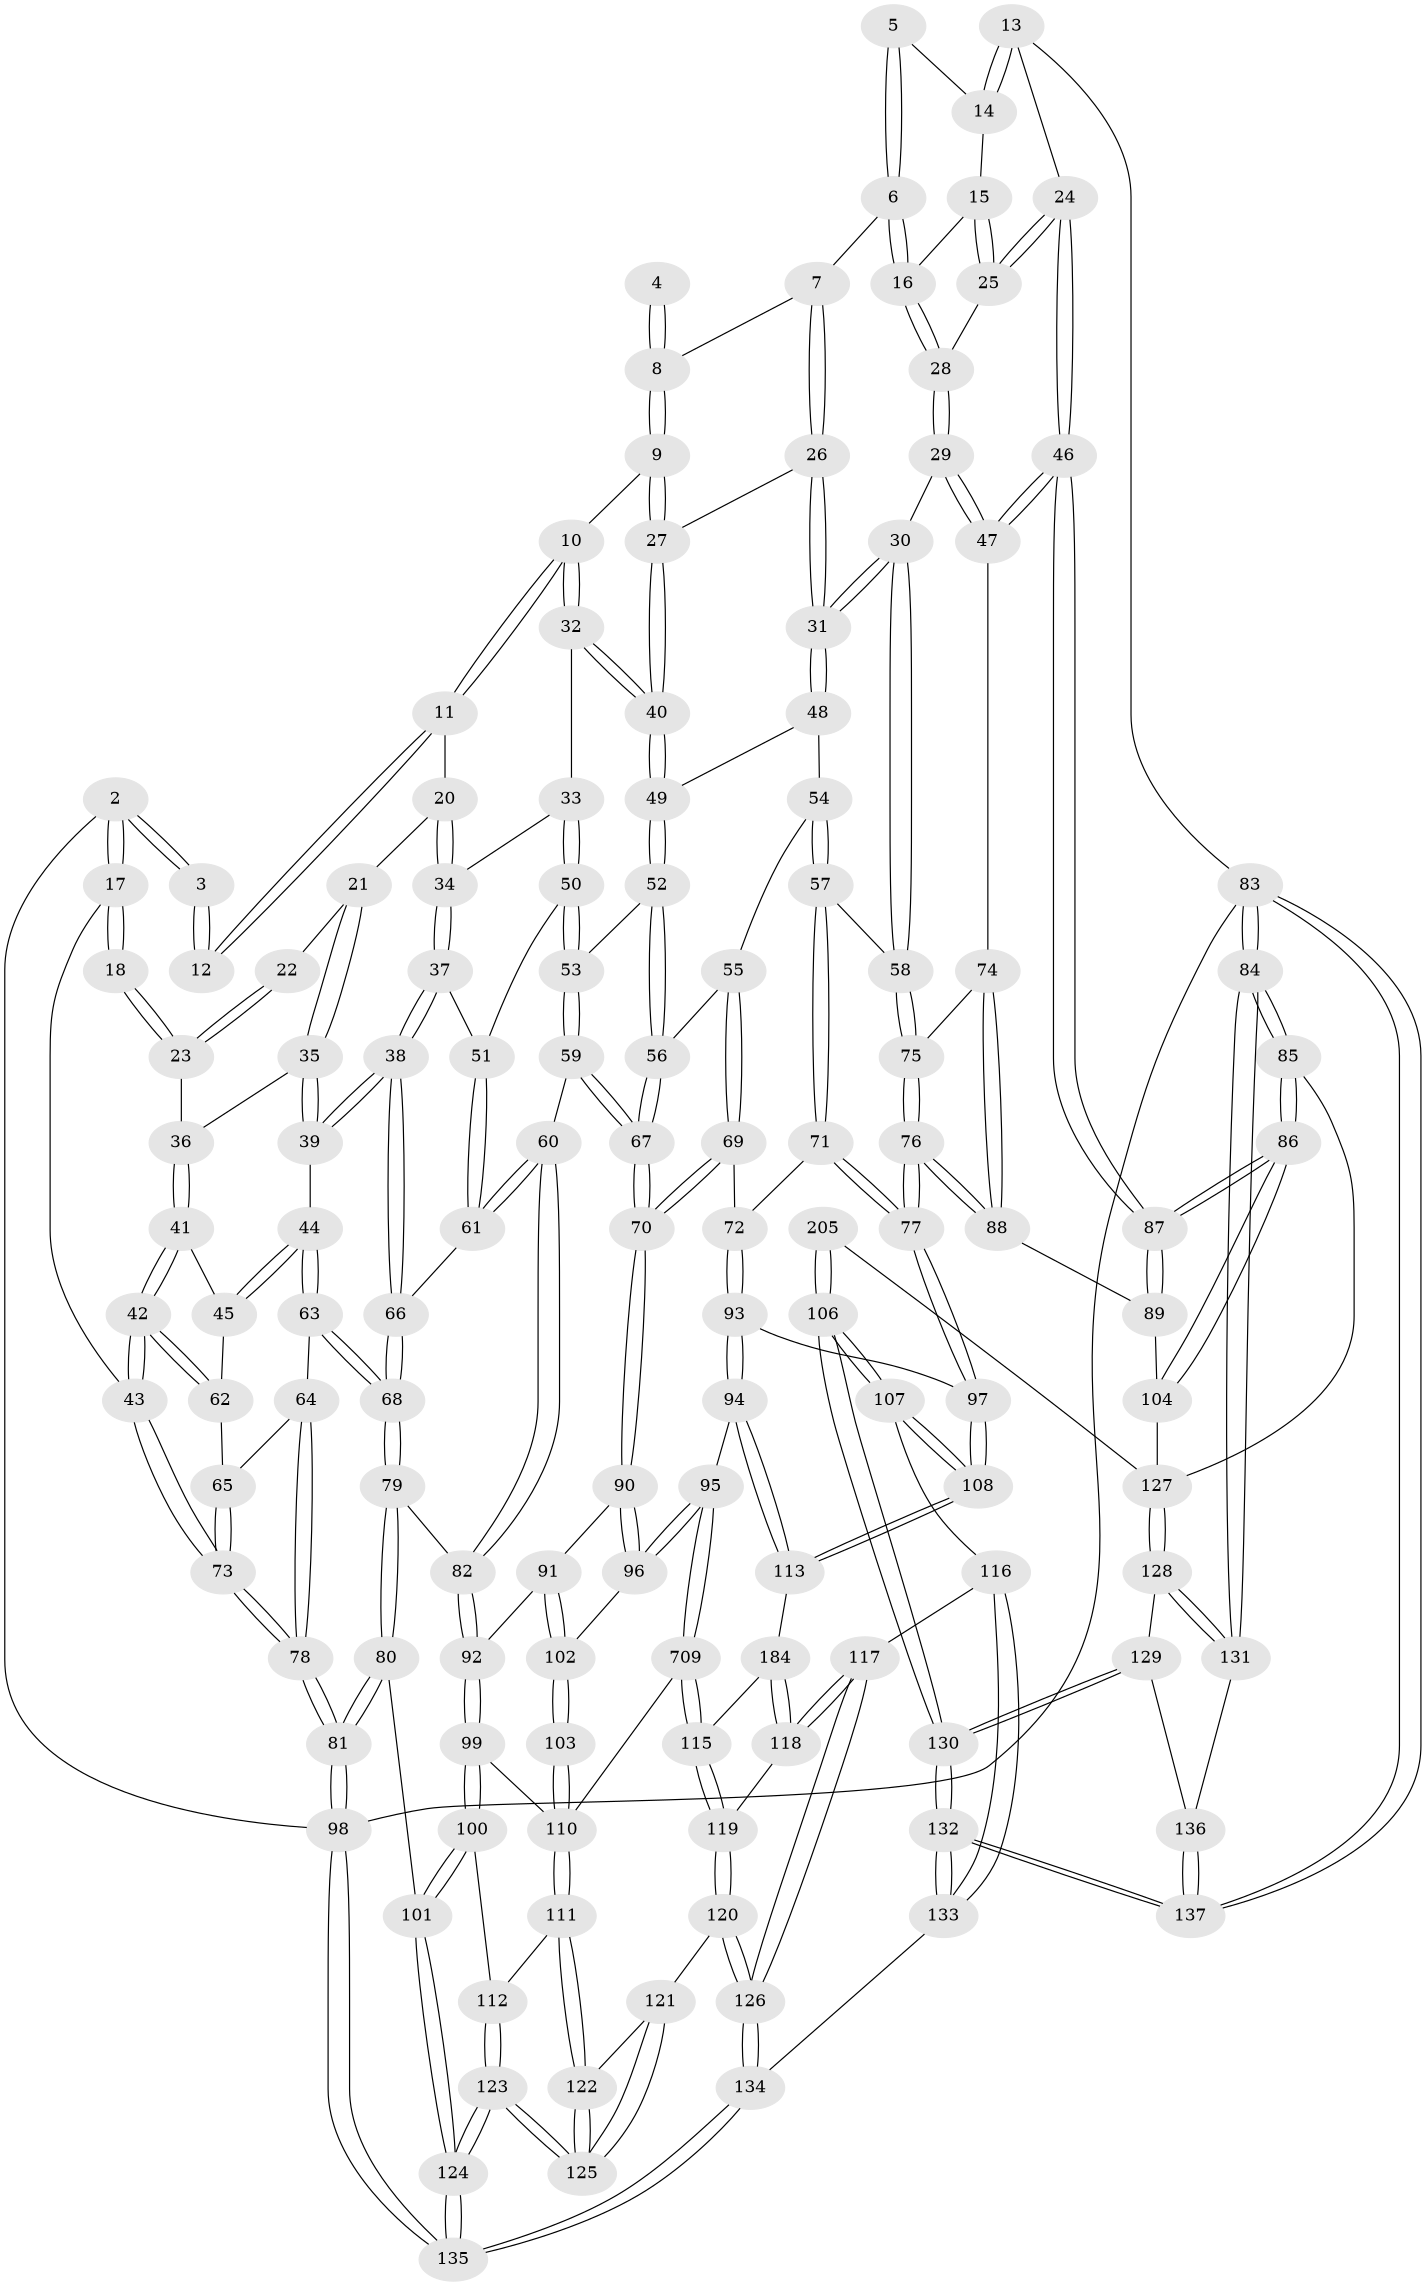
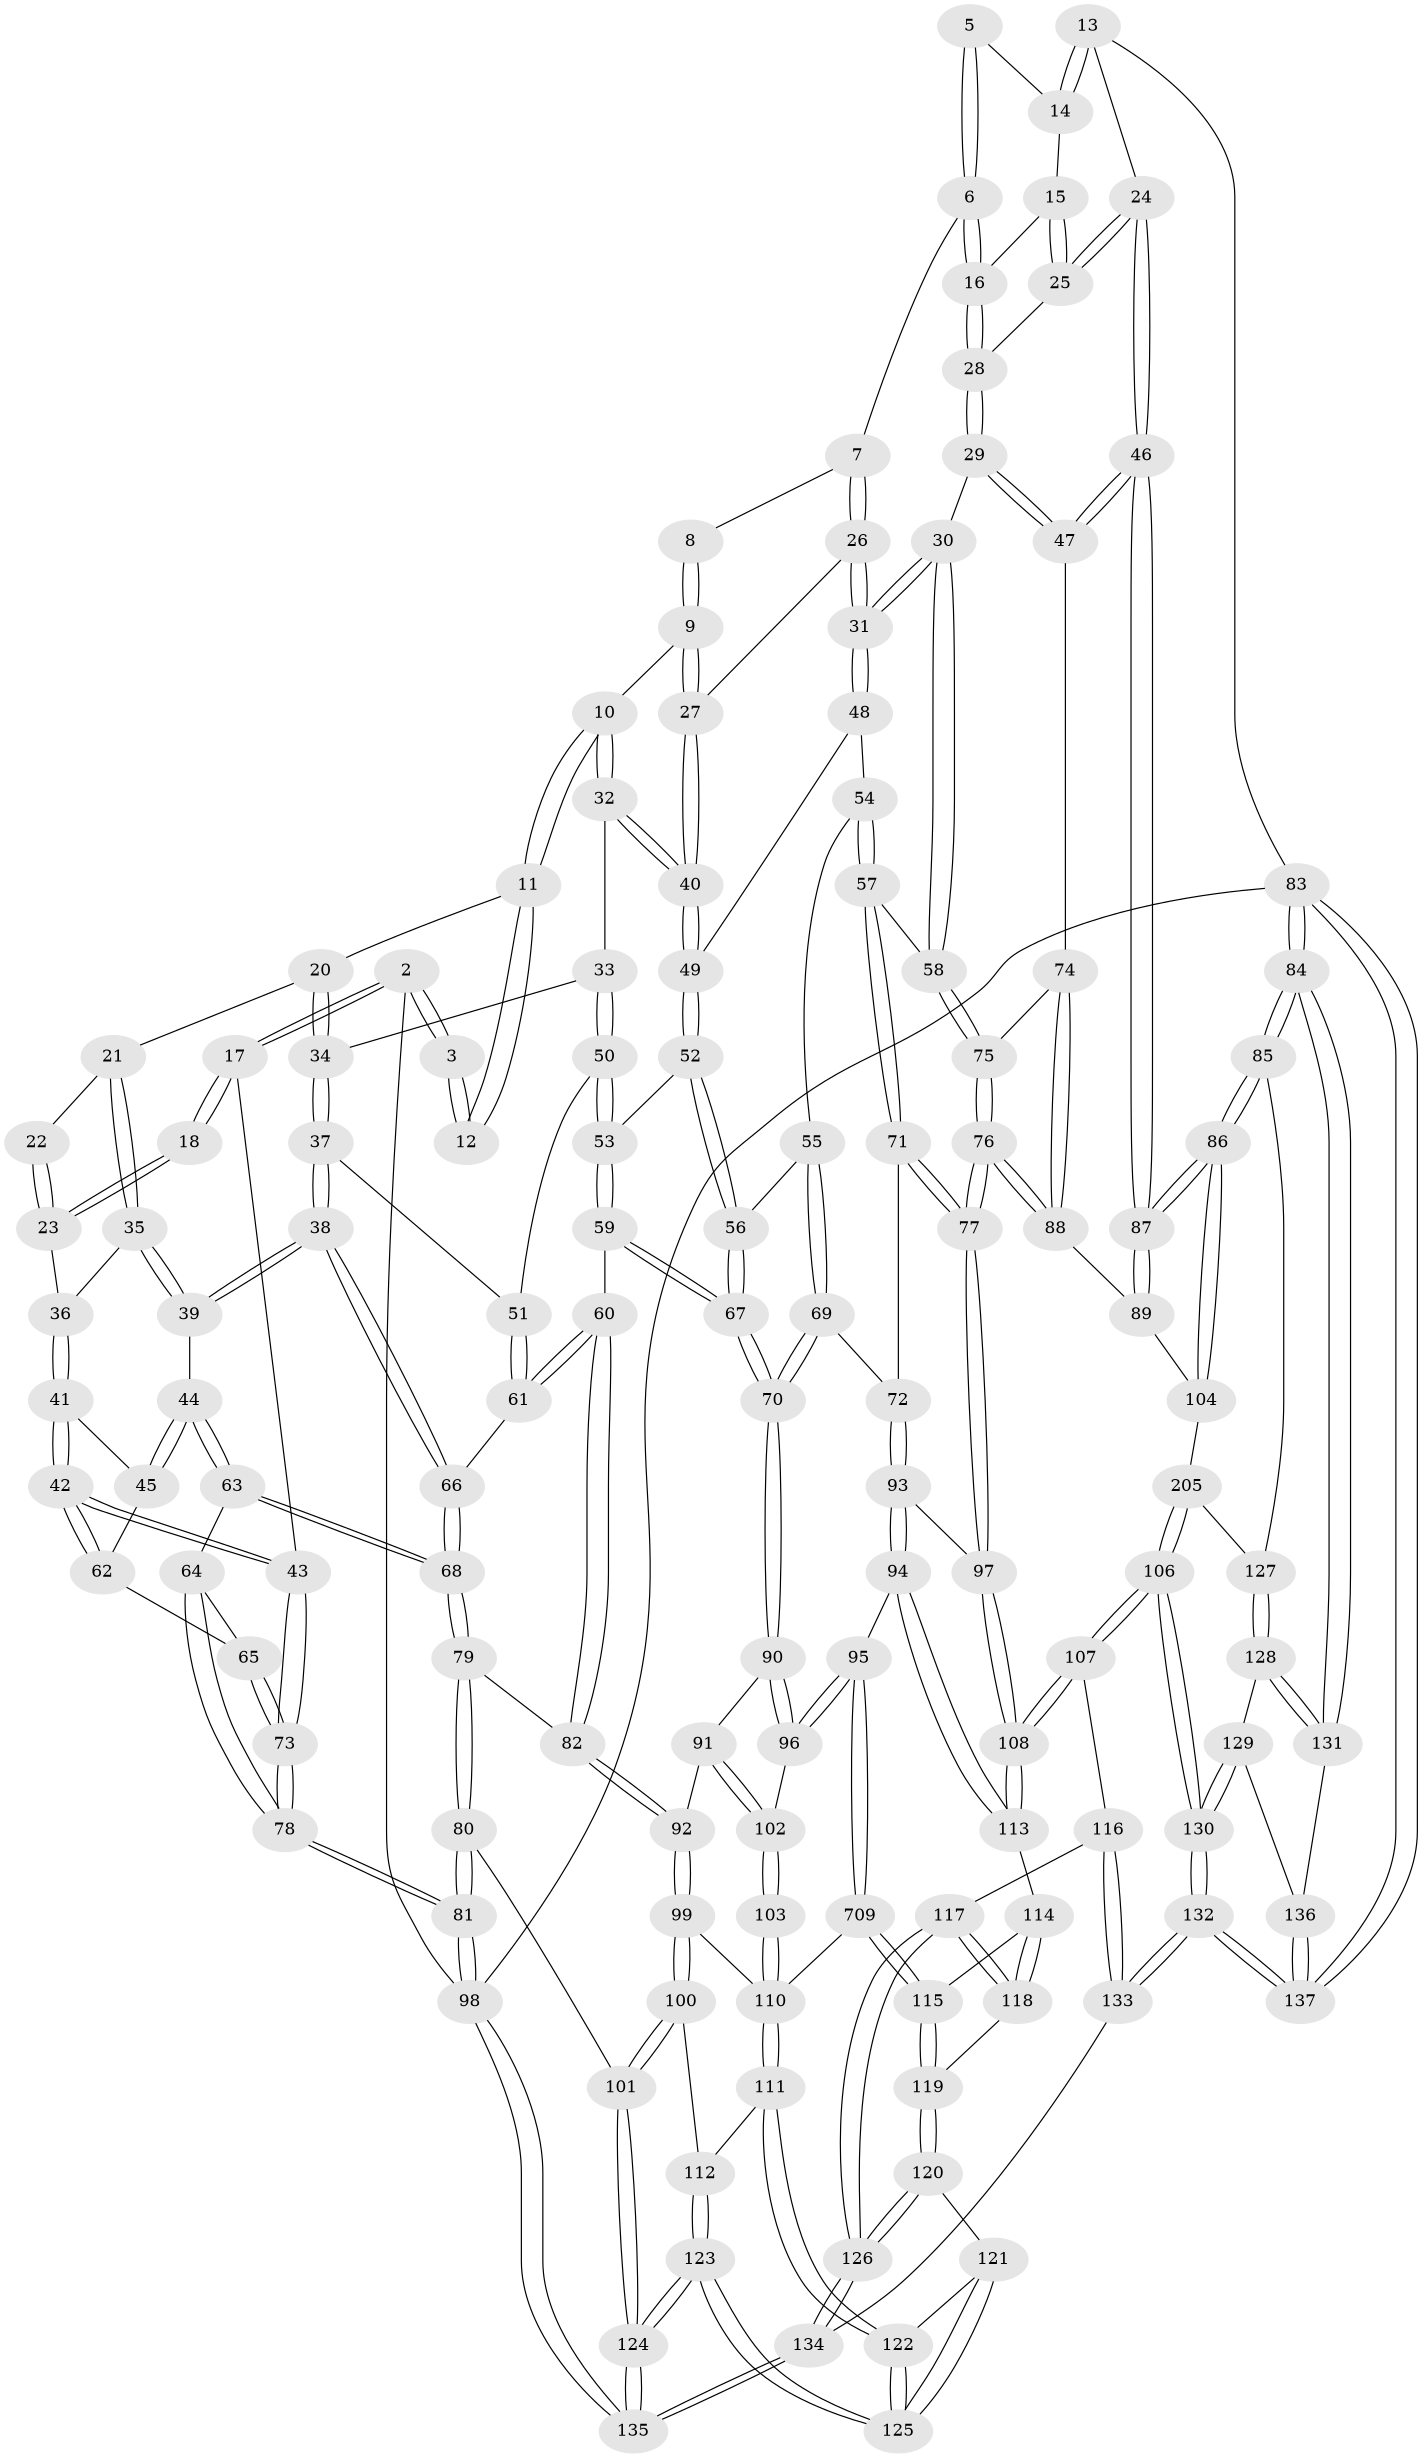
node "4": removed
edge "104" -- "127": now "104" -- "205"
node "184": label "184" -> "114"
